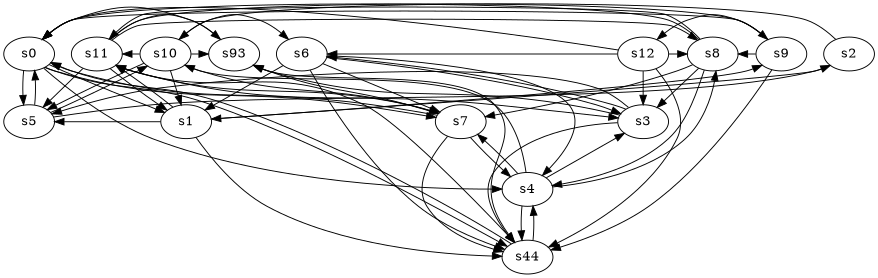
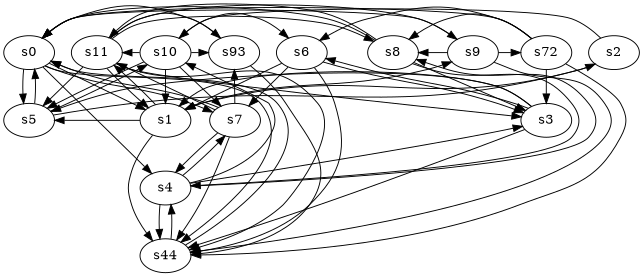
node "s12": label "s12" -> "s72"
edge "s6" -> "s4": removed
edge "s3" -> "s93": now "s3" -> "s1"
edge "s8" -> "s7": removed
